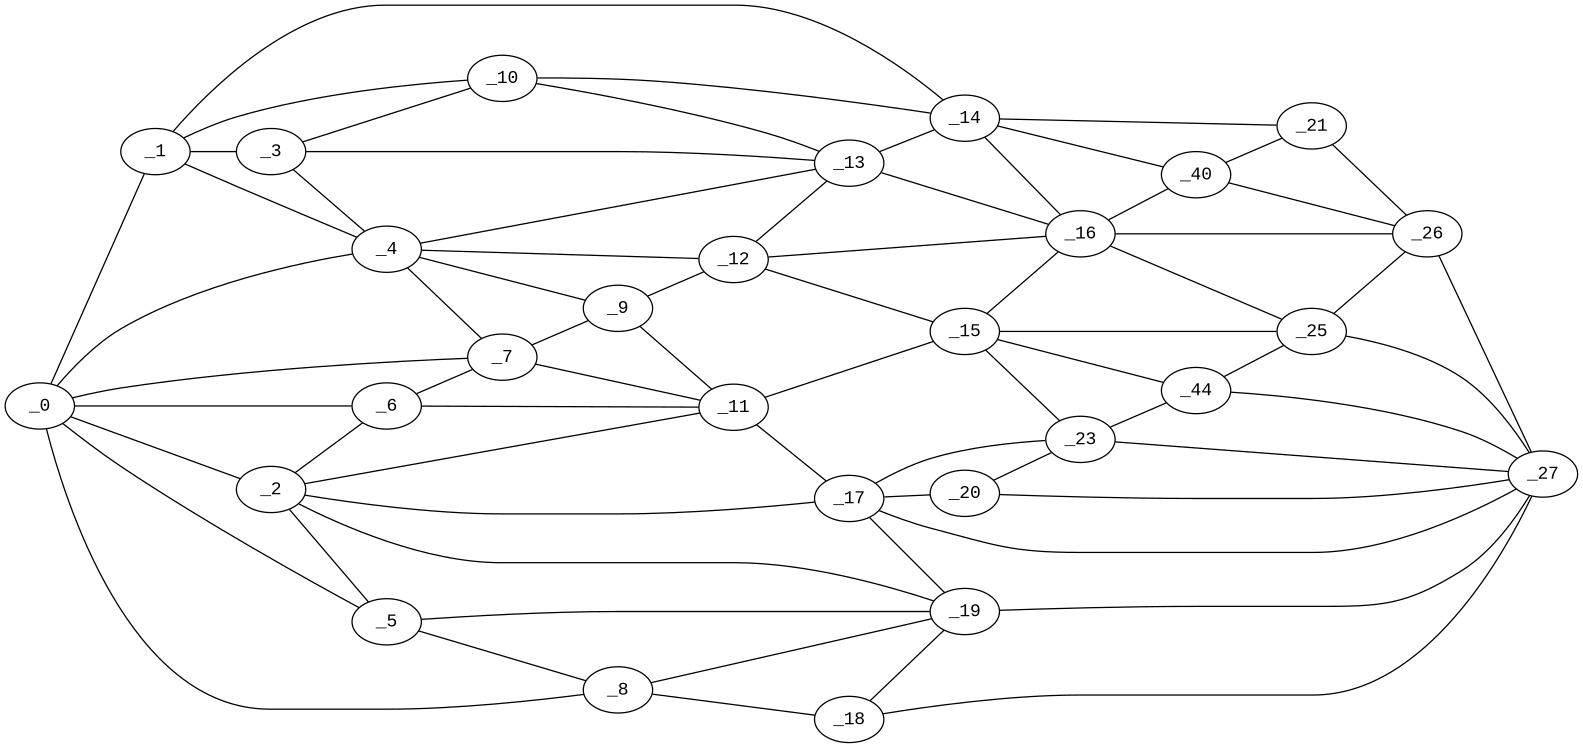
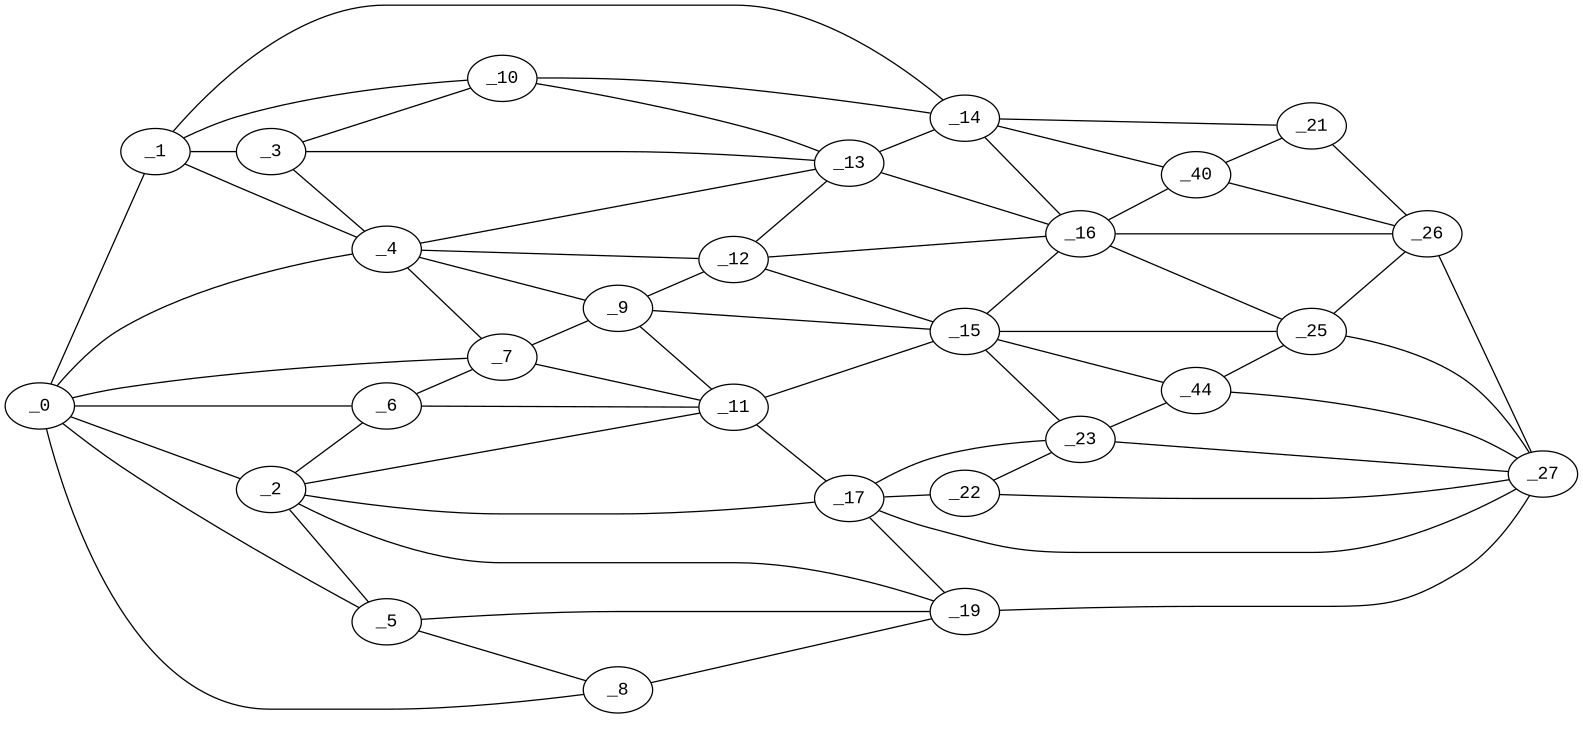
edge "_9" -- "_15": added
node "_20": label "_20" -> "_22"
node "_18": removed
